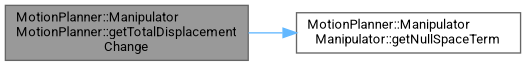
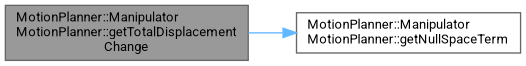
node "MotionPlanner::Manipulator Manipulator::getNullSpaceTerm": label "MotionPlanner::Manipulator Manipulator::getNullSpaceTerm" -> "MotionPlanner::Manipulator MotionPlanner::getNullSpaceTerm"
